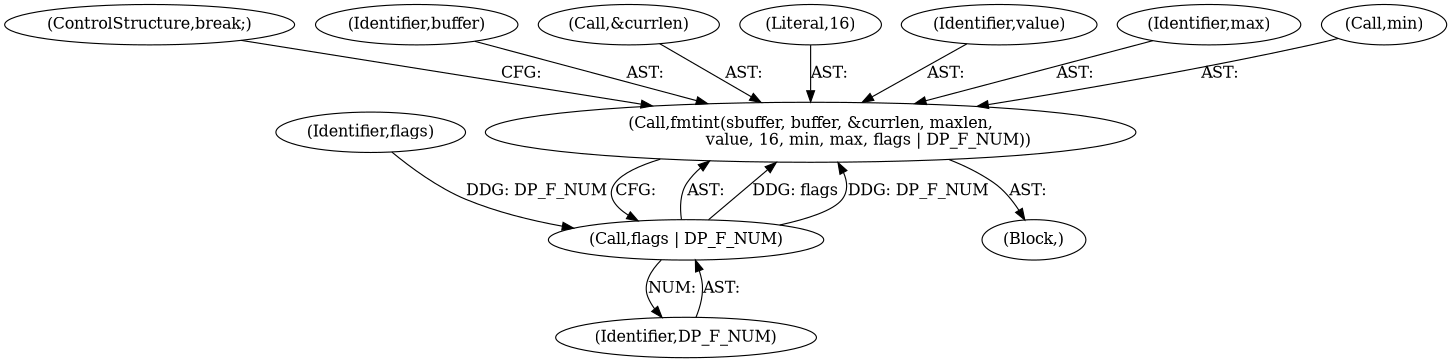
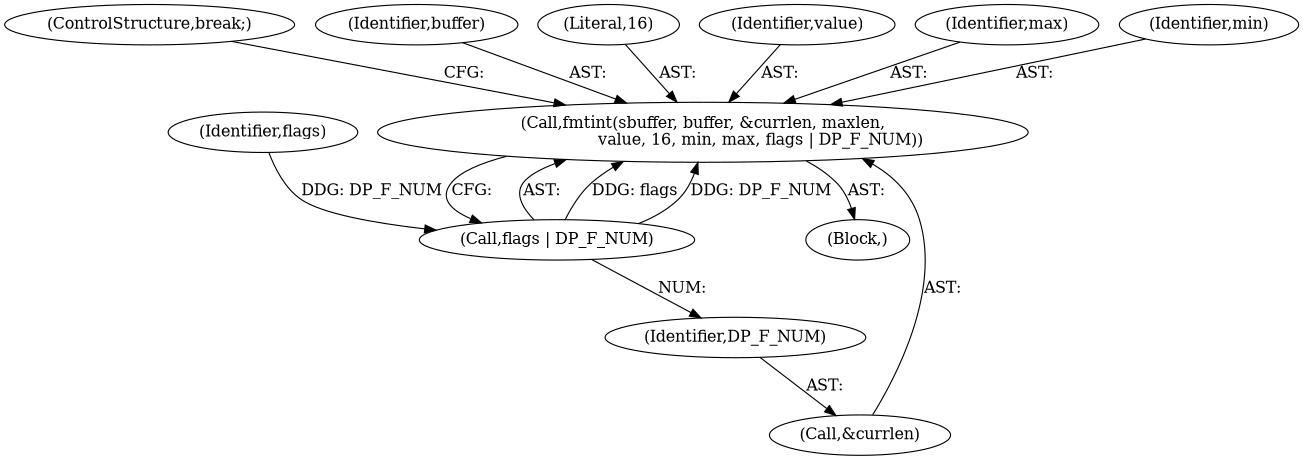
node "(Call,min)": label "(Call,min)" -> "(Identifier,min)"
edge "(Identifier,DP_F_NUM)" -> "(Call,flags | DP_F_NUM)": now "(Identifier,DP_F_NUM)" -> "(Call,&currlen)"
